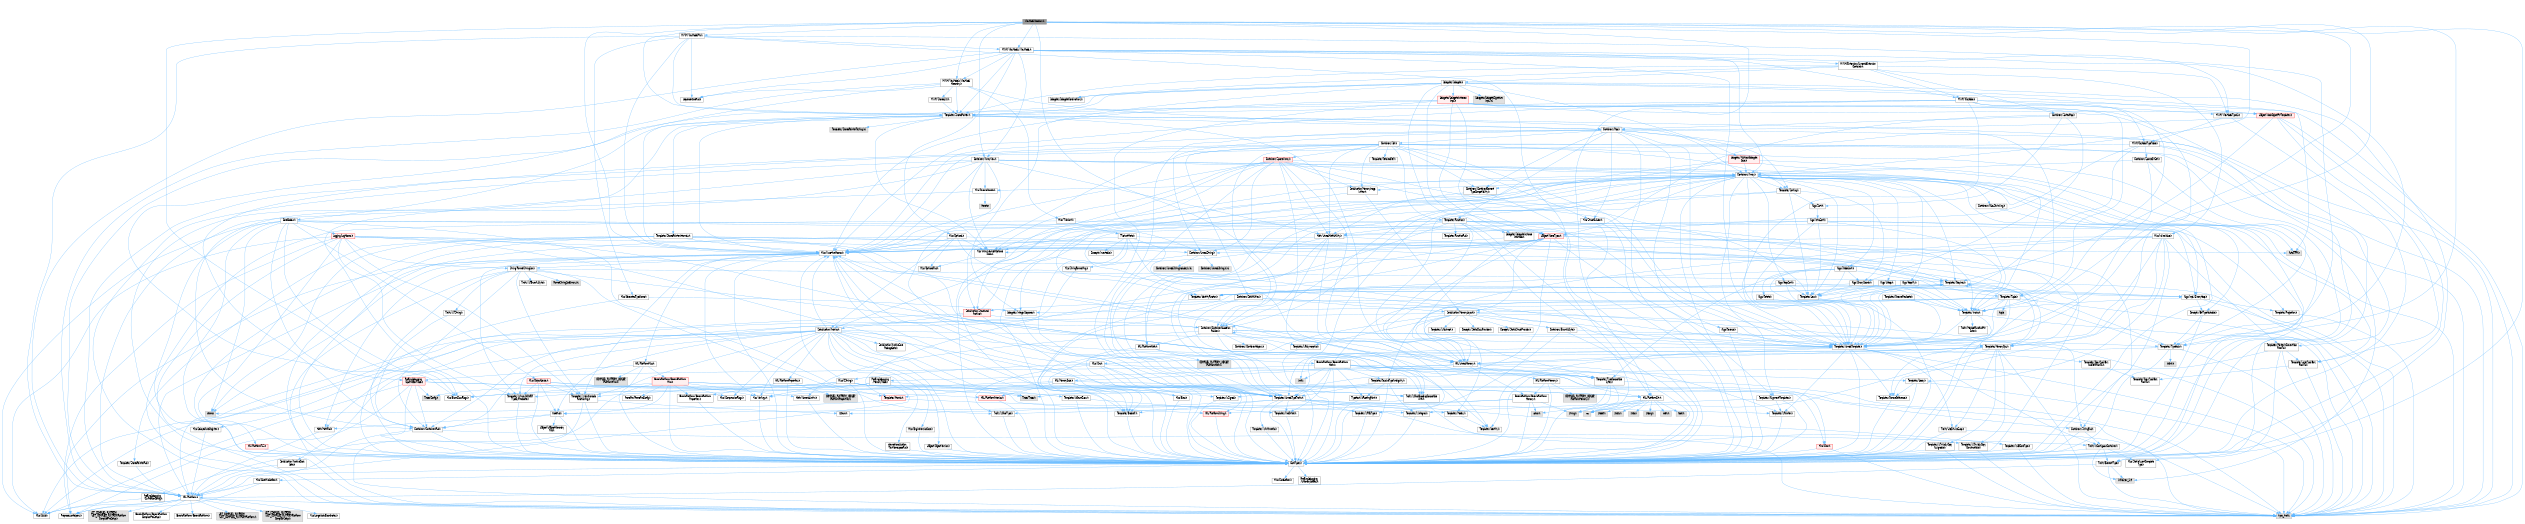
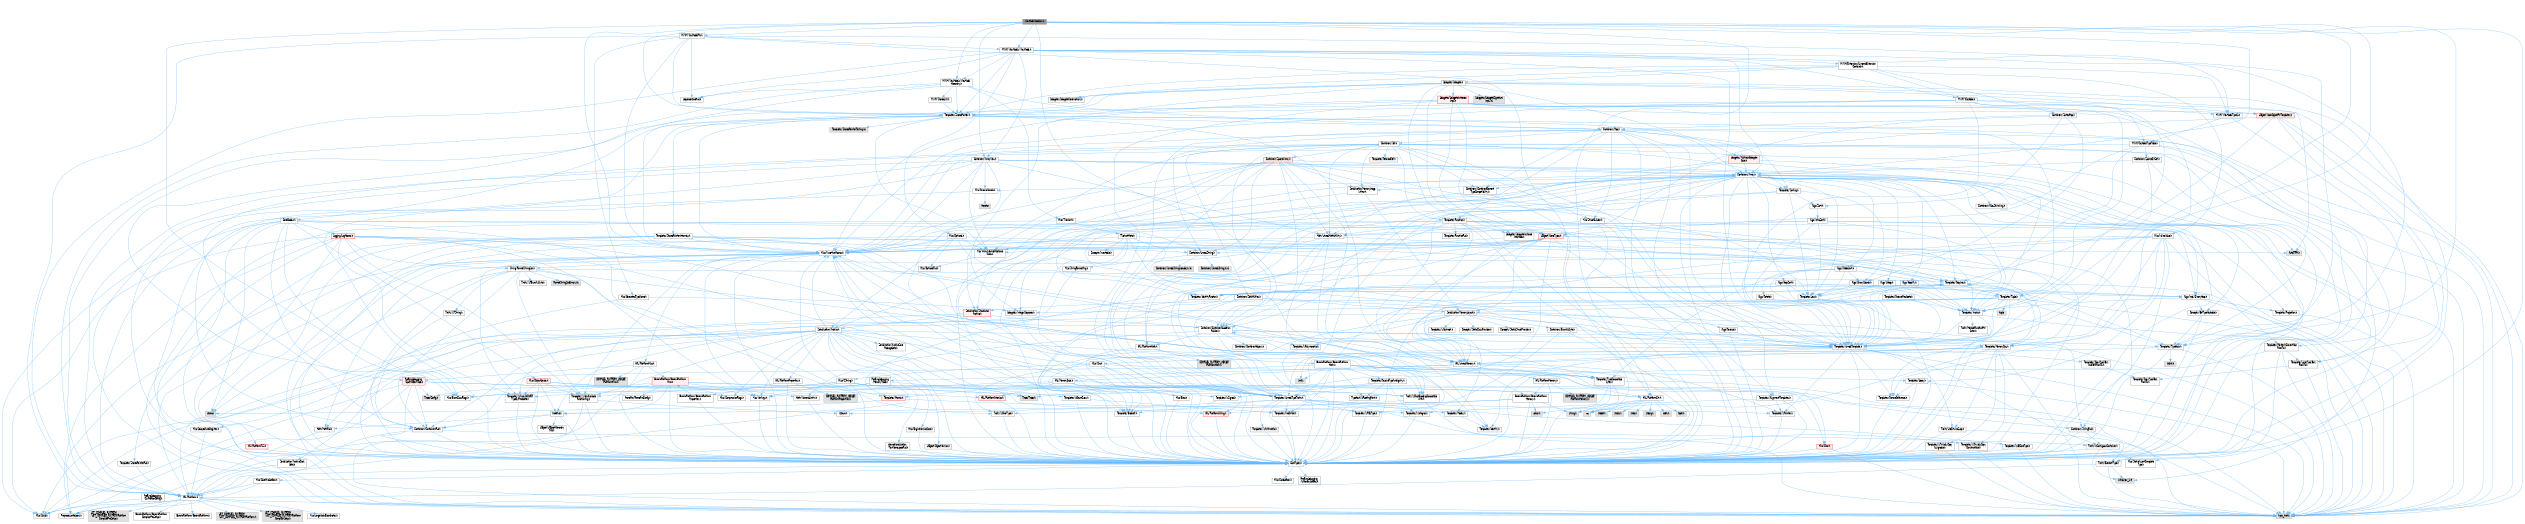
edge "Containers/Array.h" -> "Misc/IntrusiveUnsetOptional State.h": removed
edge "Logging/LogMacros.h" -> "Misc/VarArgs.h": added
edge "Templates/Tuple.h" -> "Templates/Requires.h": reversed
edge "GenericPlatform/GenericPlatform Misc.h" -> "GenericPlatform/GenericPlatform Properties.h": reversed
edge "Traits/IsContiguousContainer.h" -> "Traits/ElementType.h": now "Containers/StringFwd.h" -> "Traits/ElementType.h"
